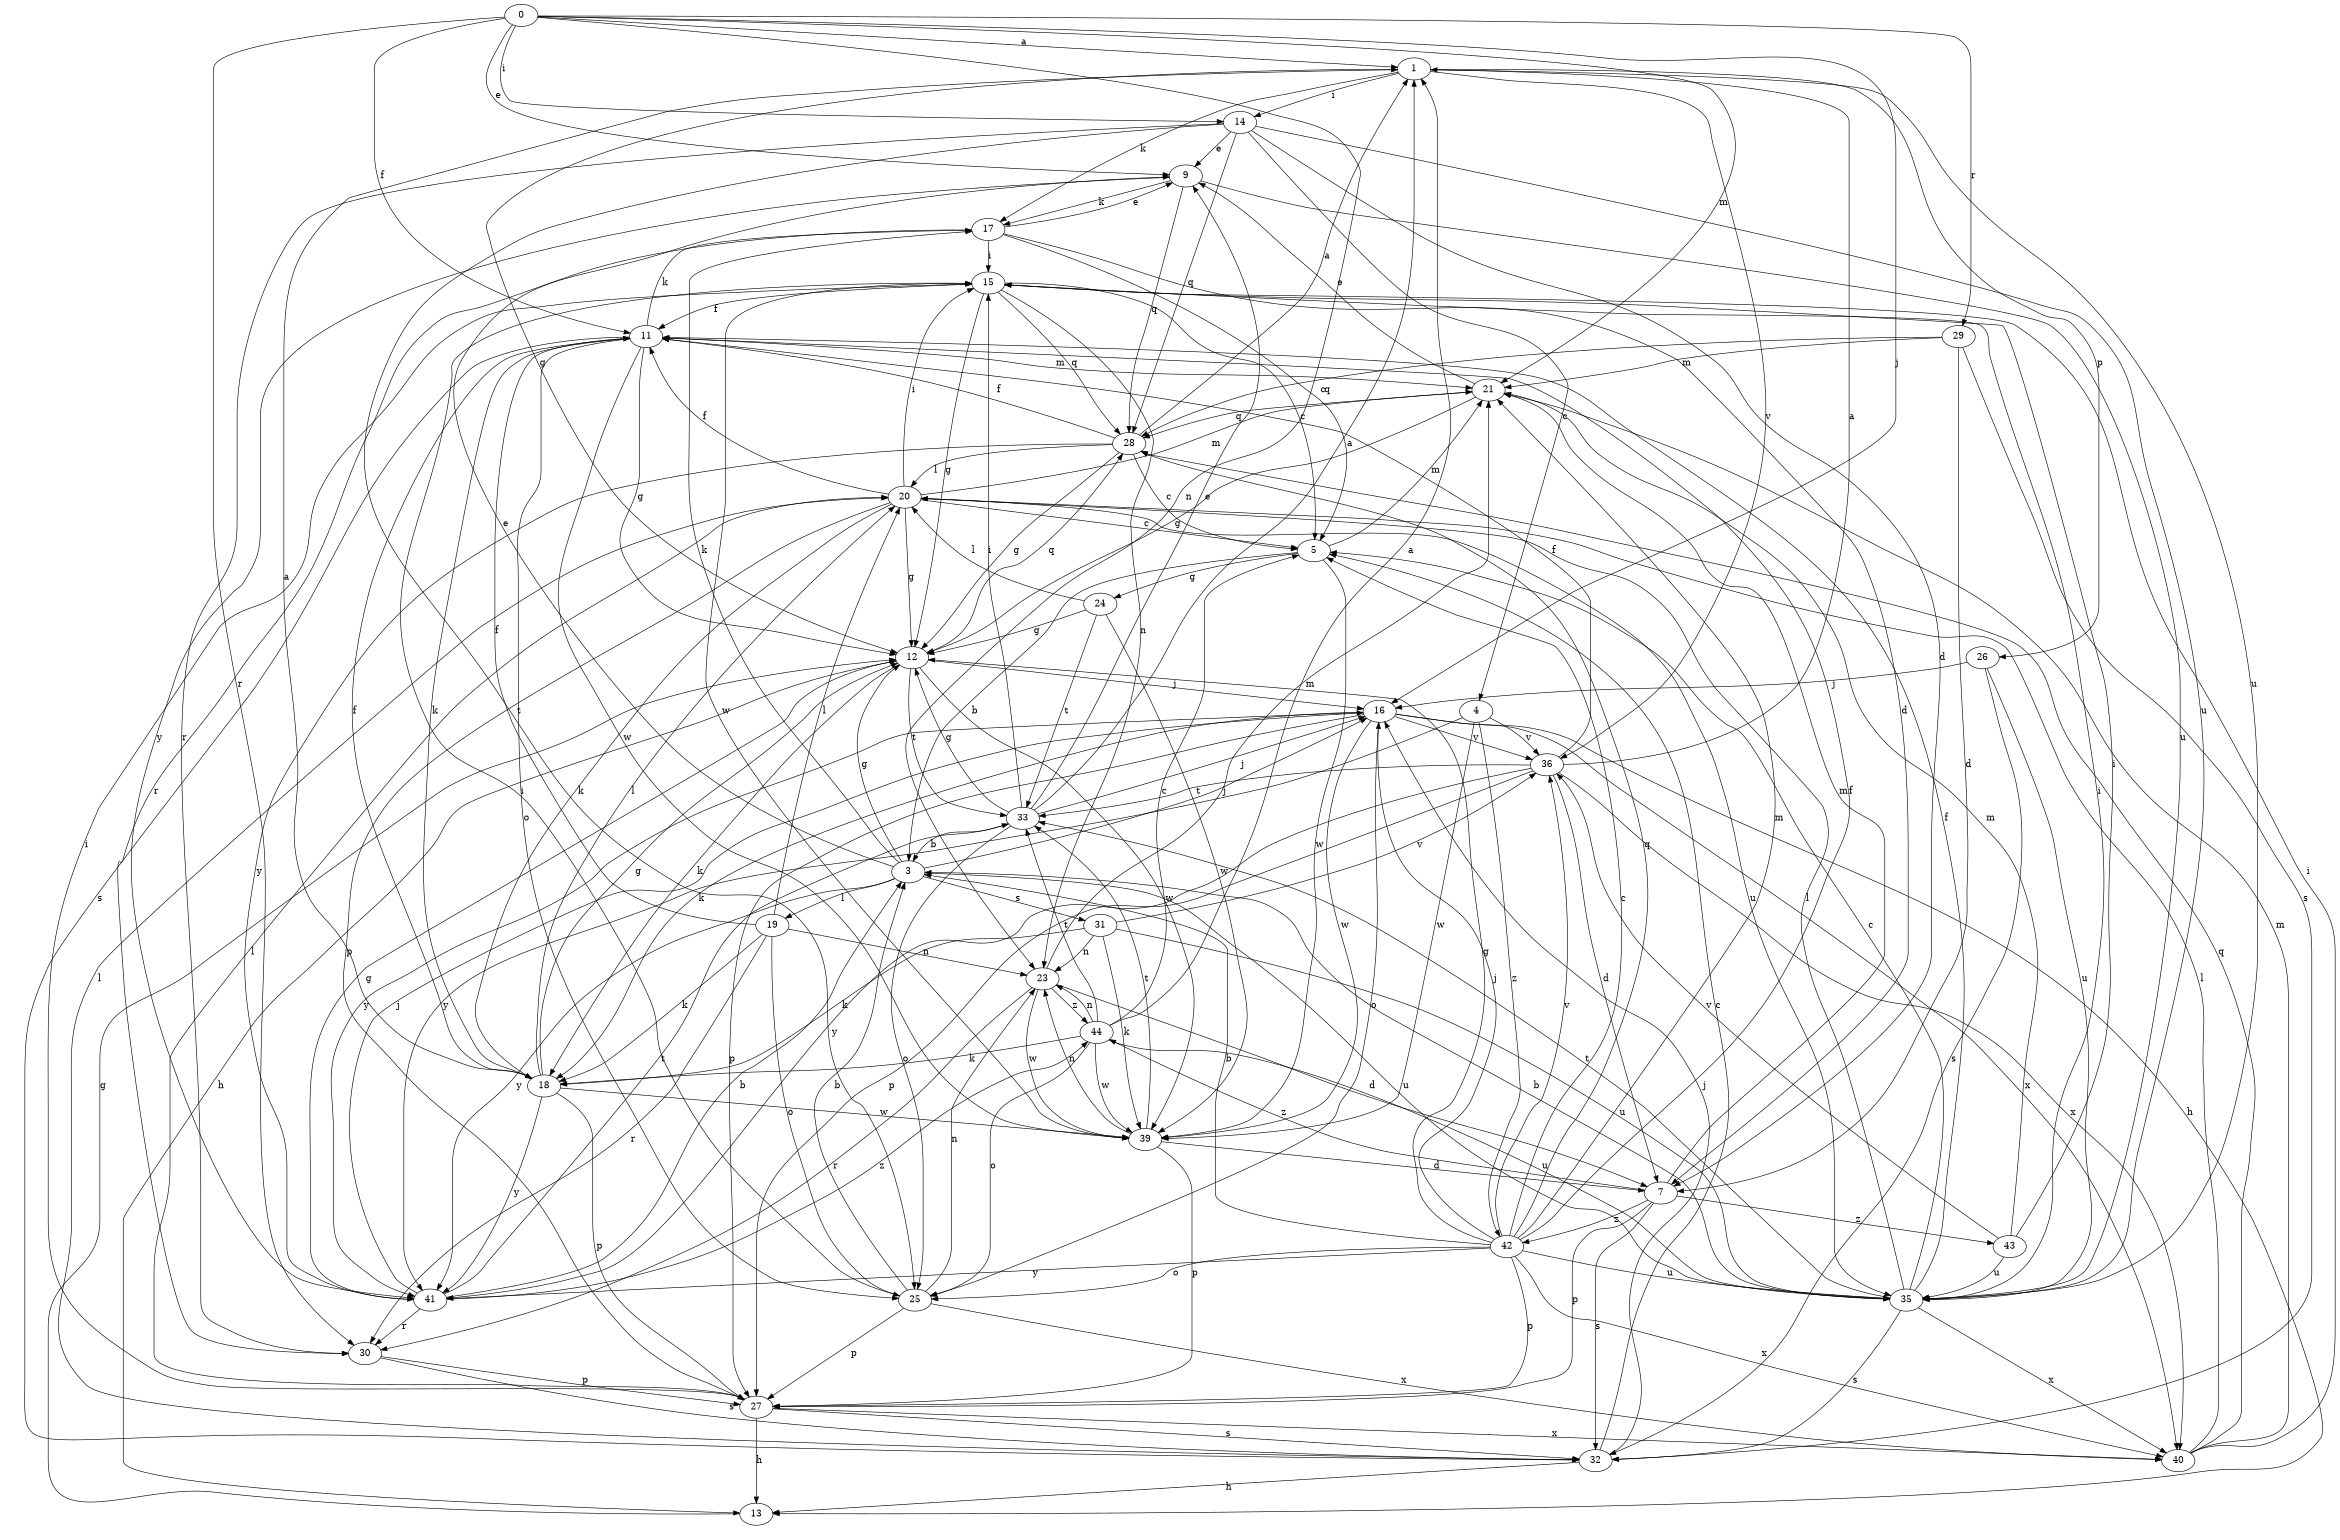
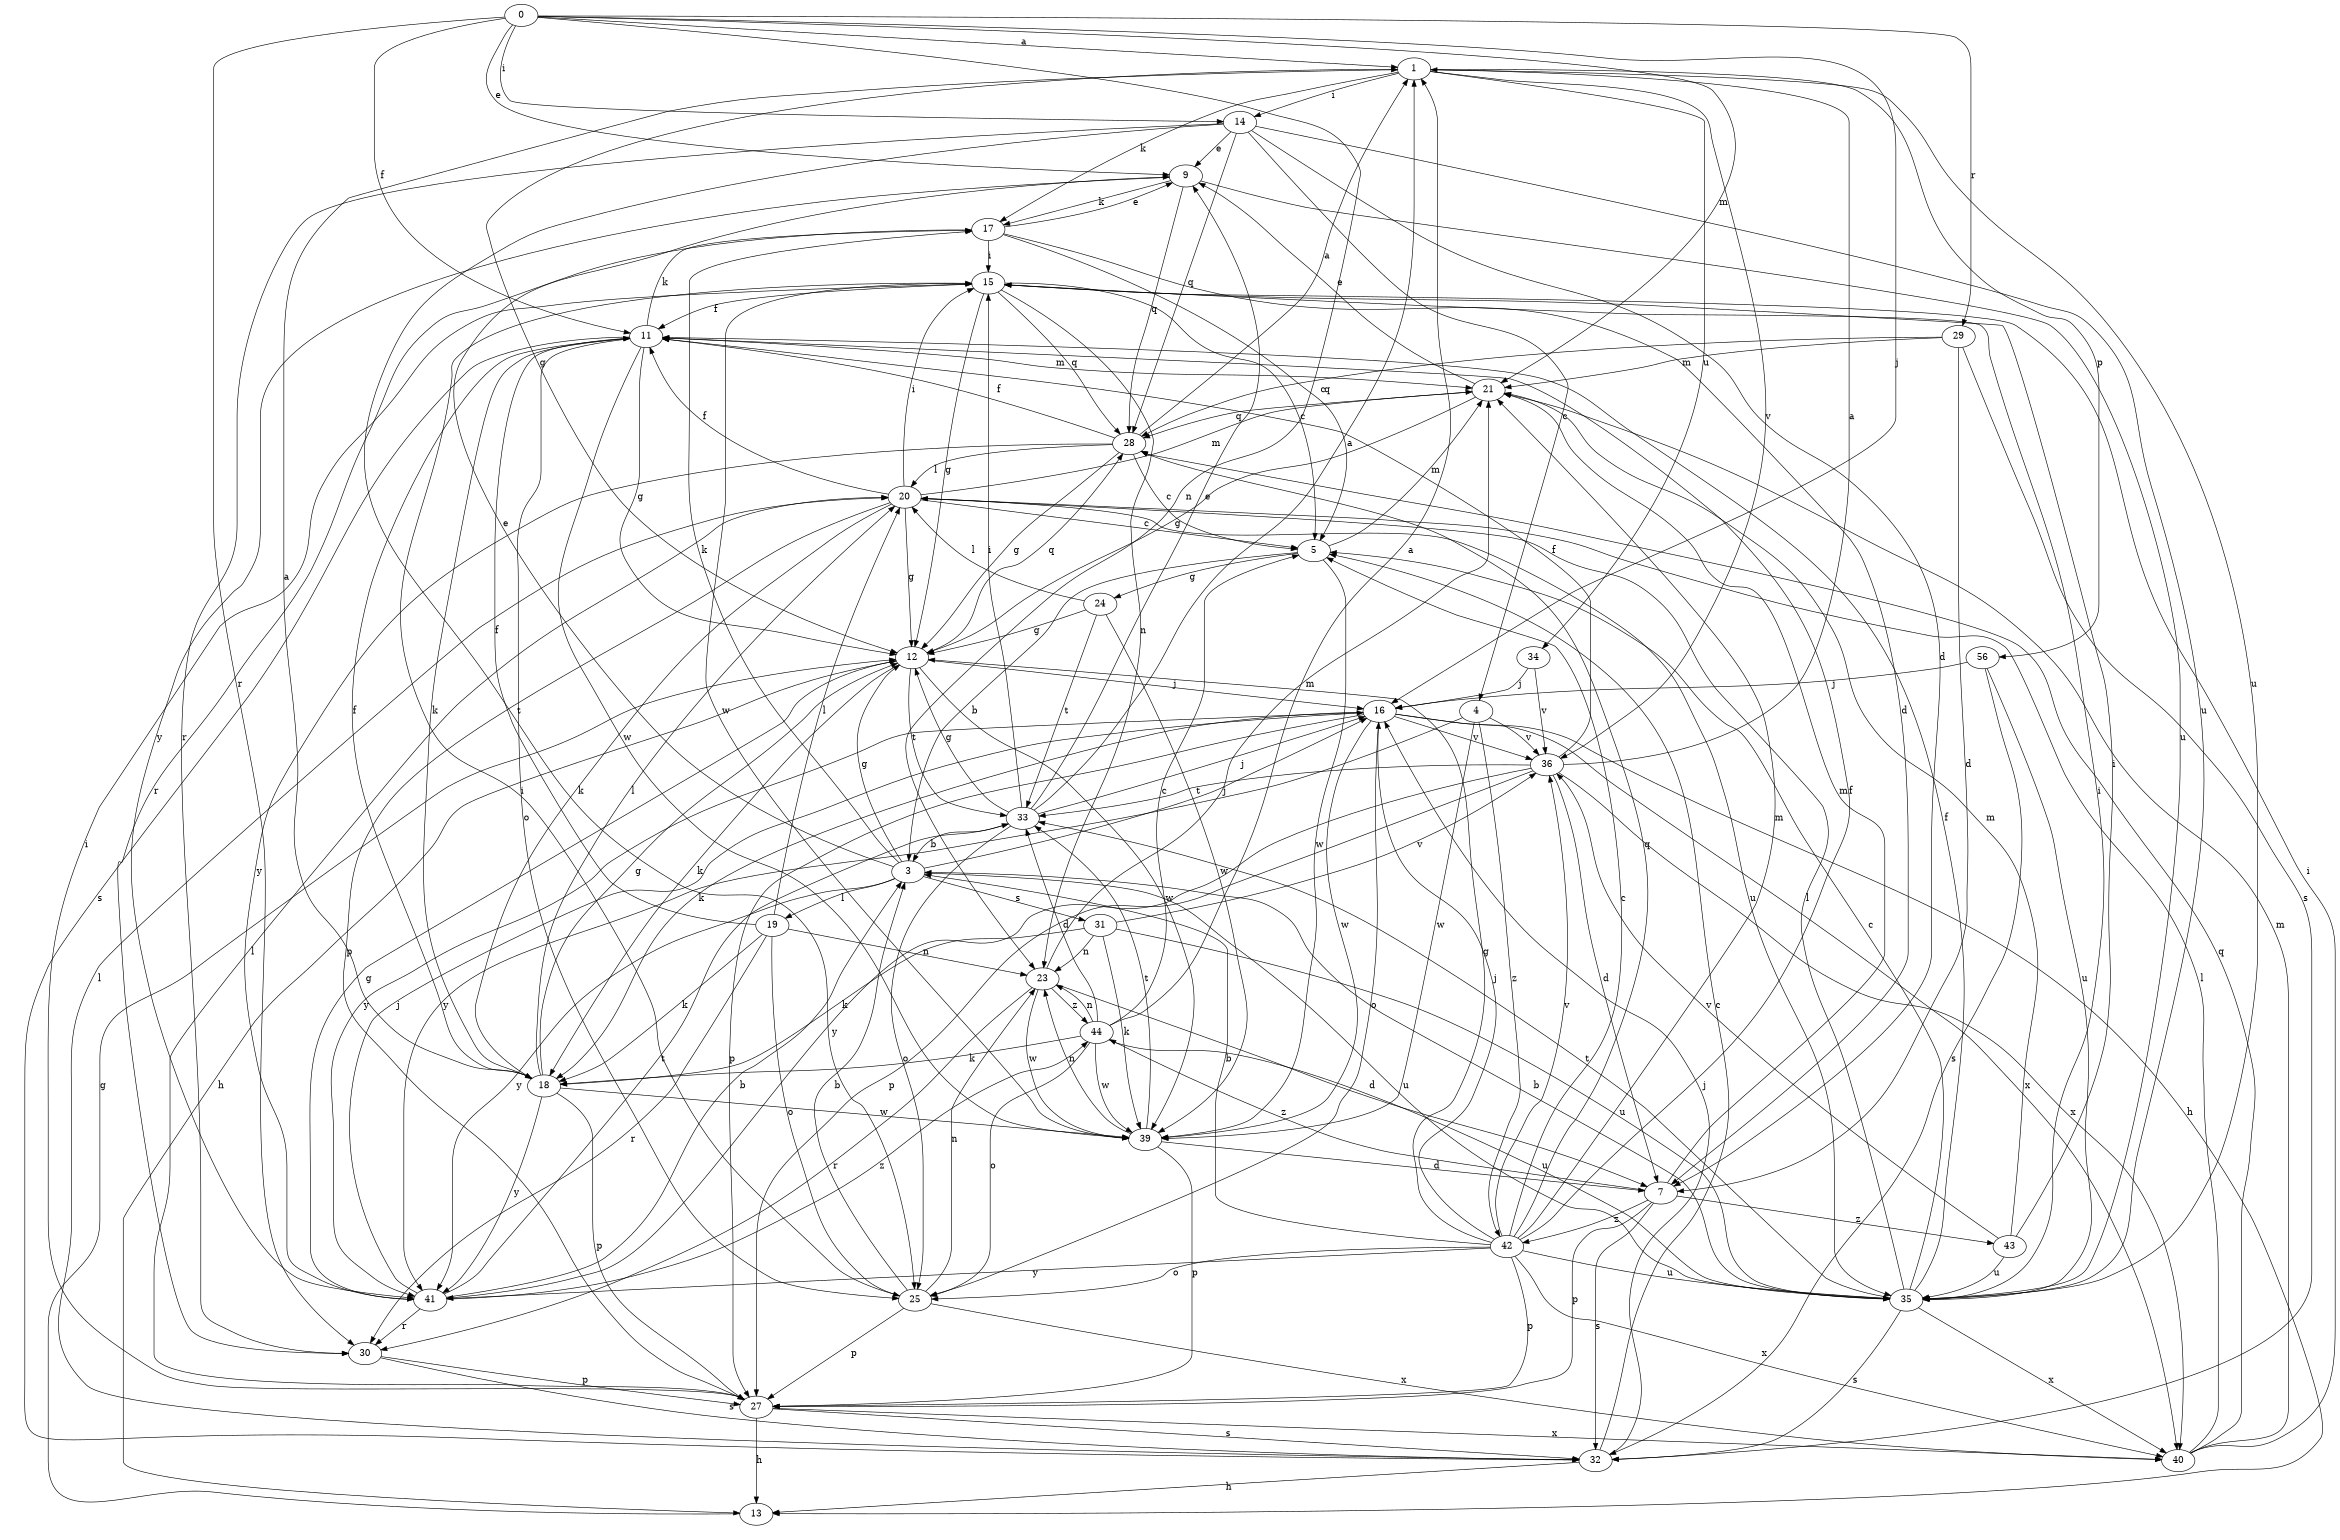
node "34": added
node "26": label "26" -> "56"
edge "44" -> "33": label "t" -> "d"
